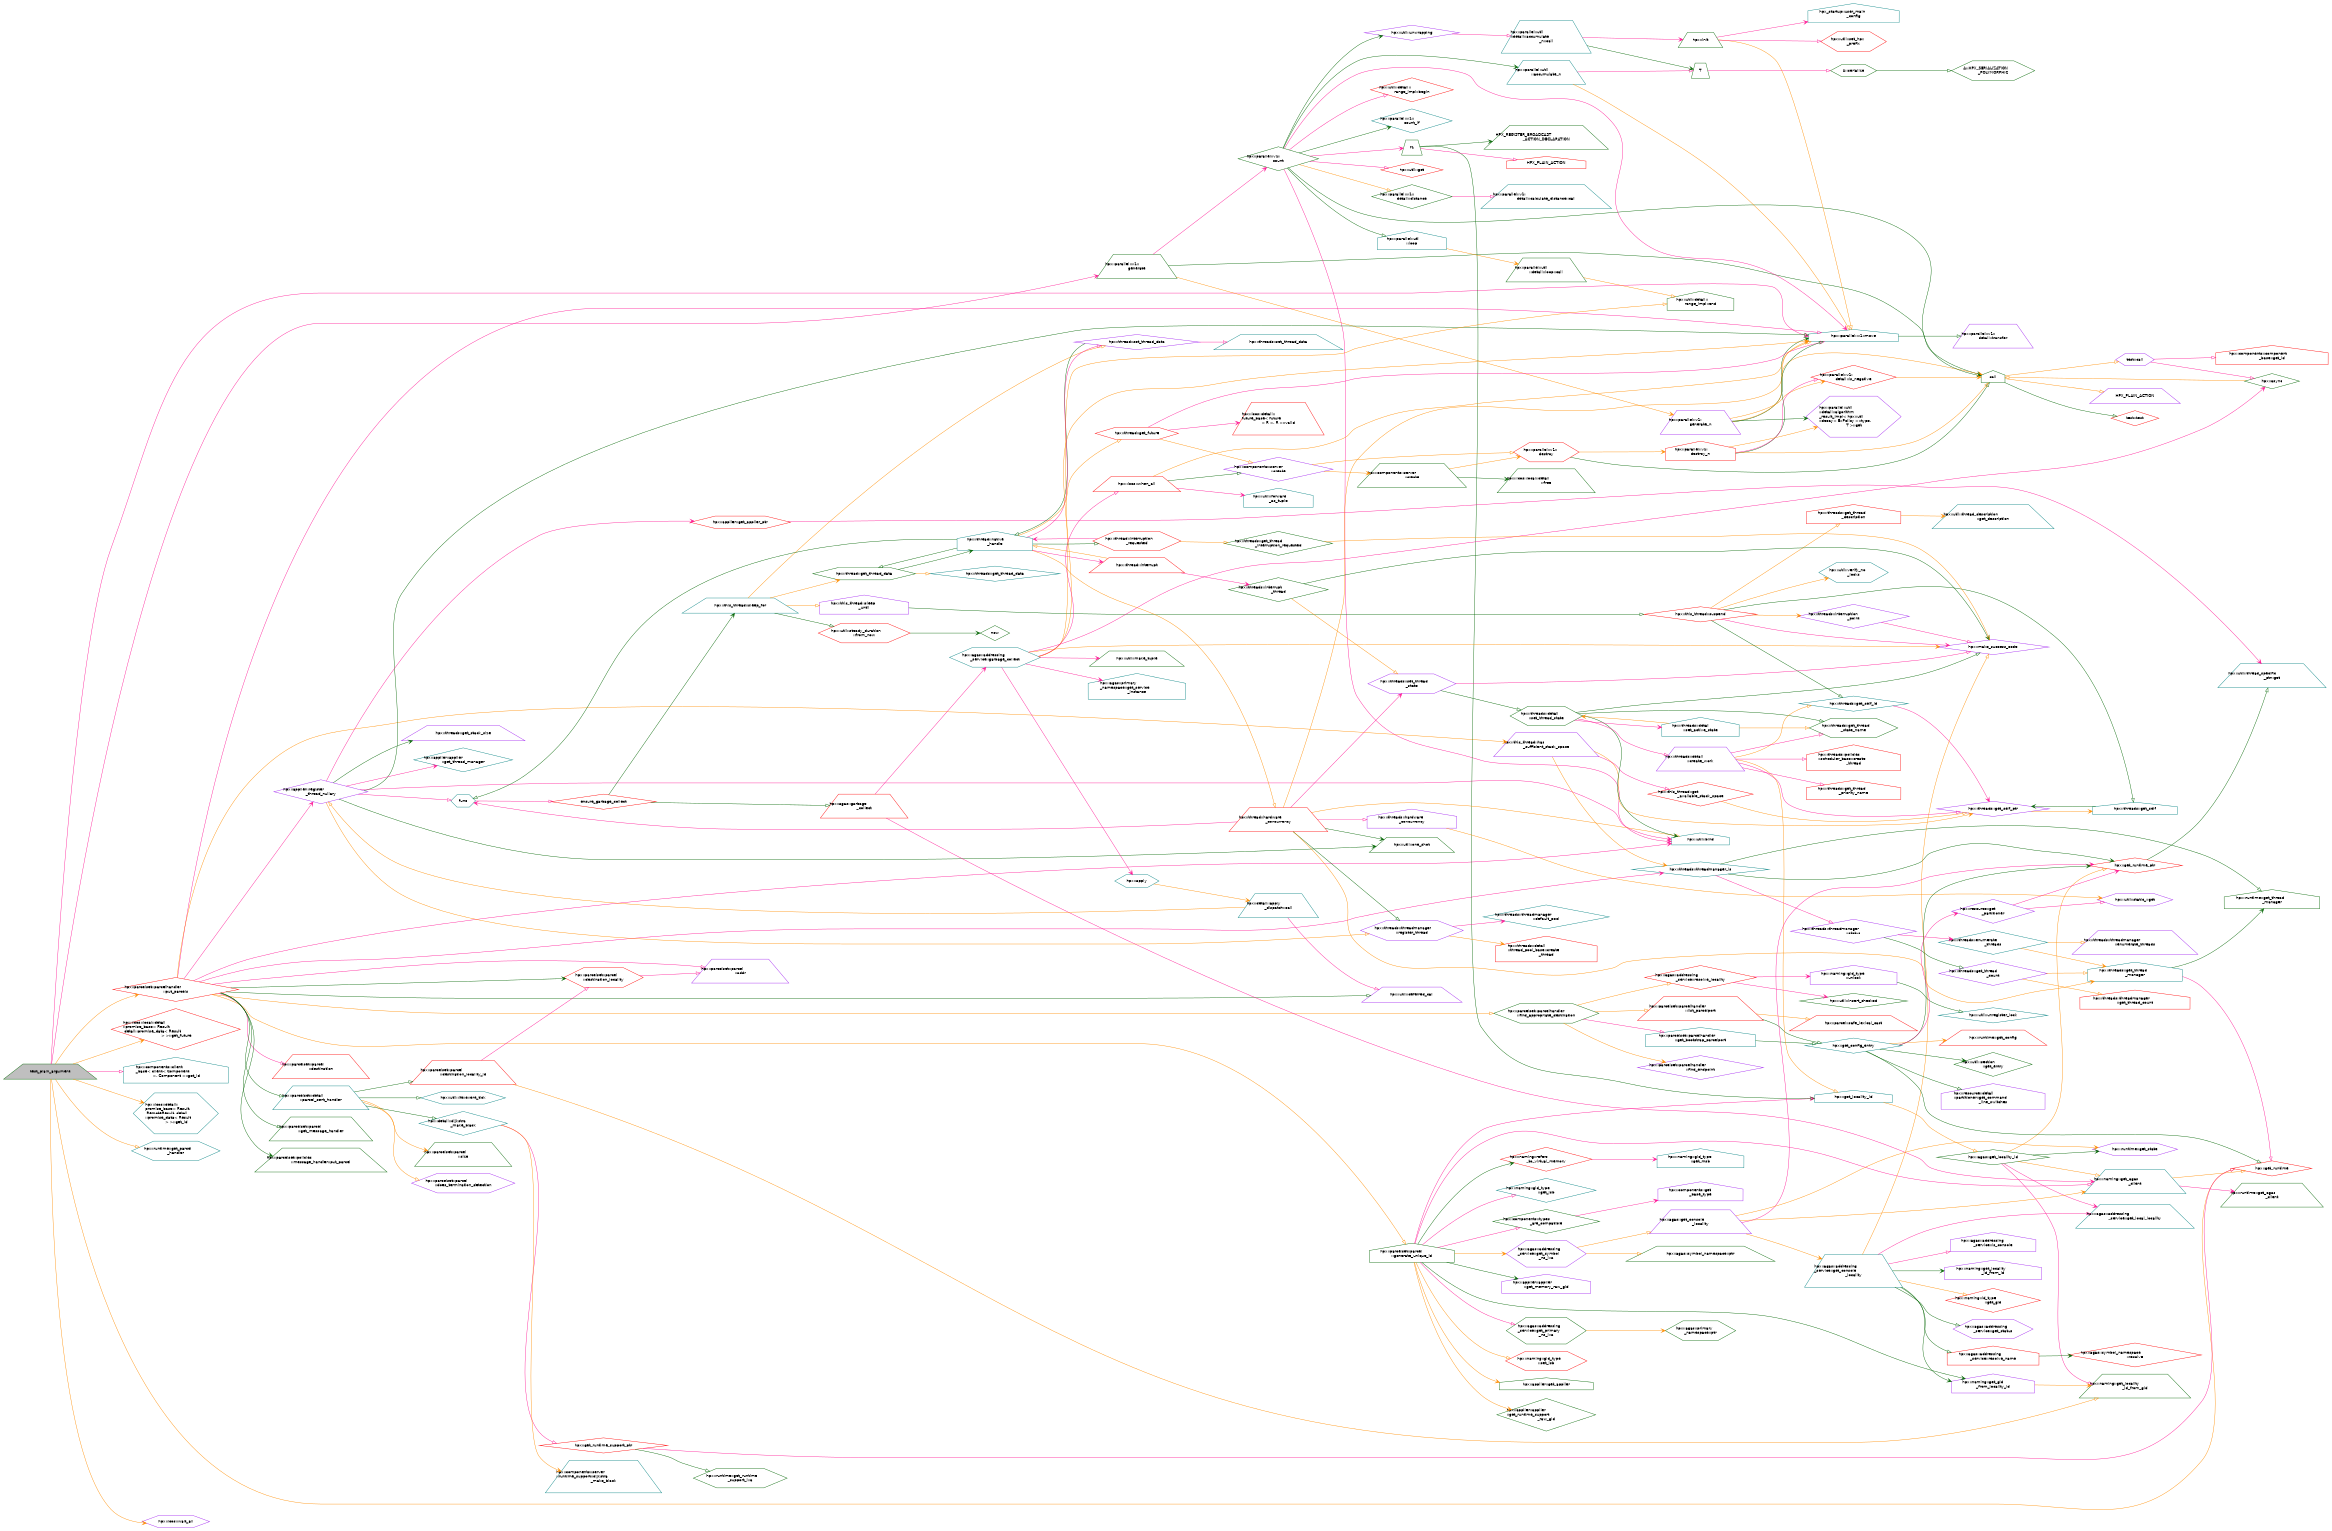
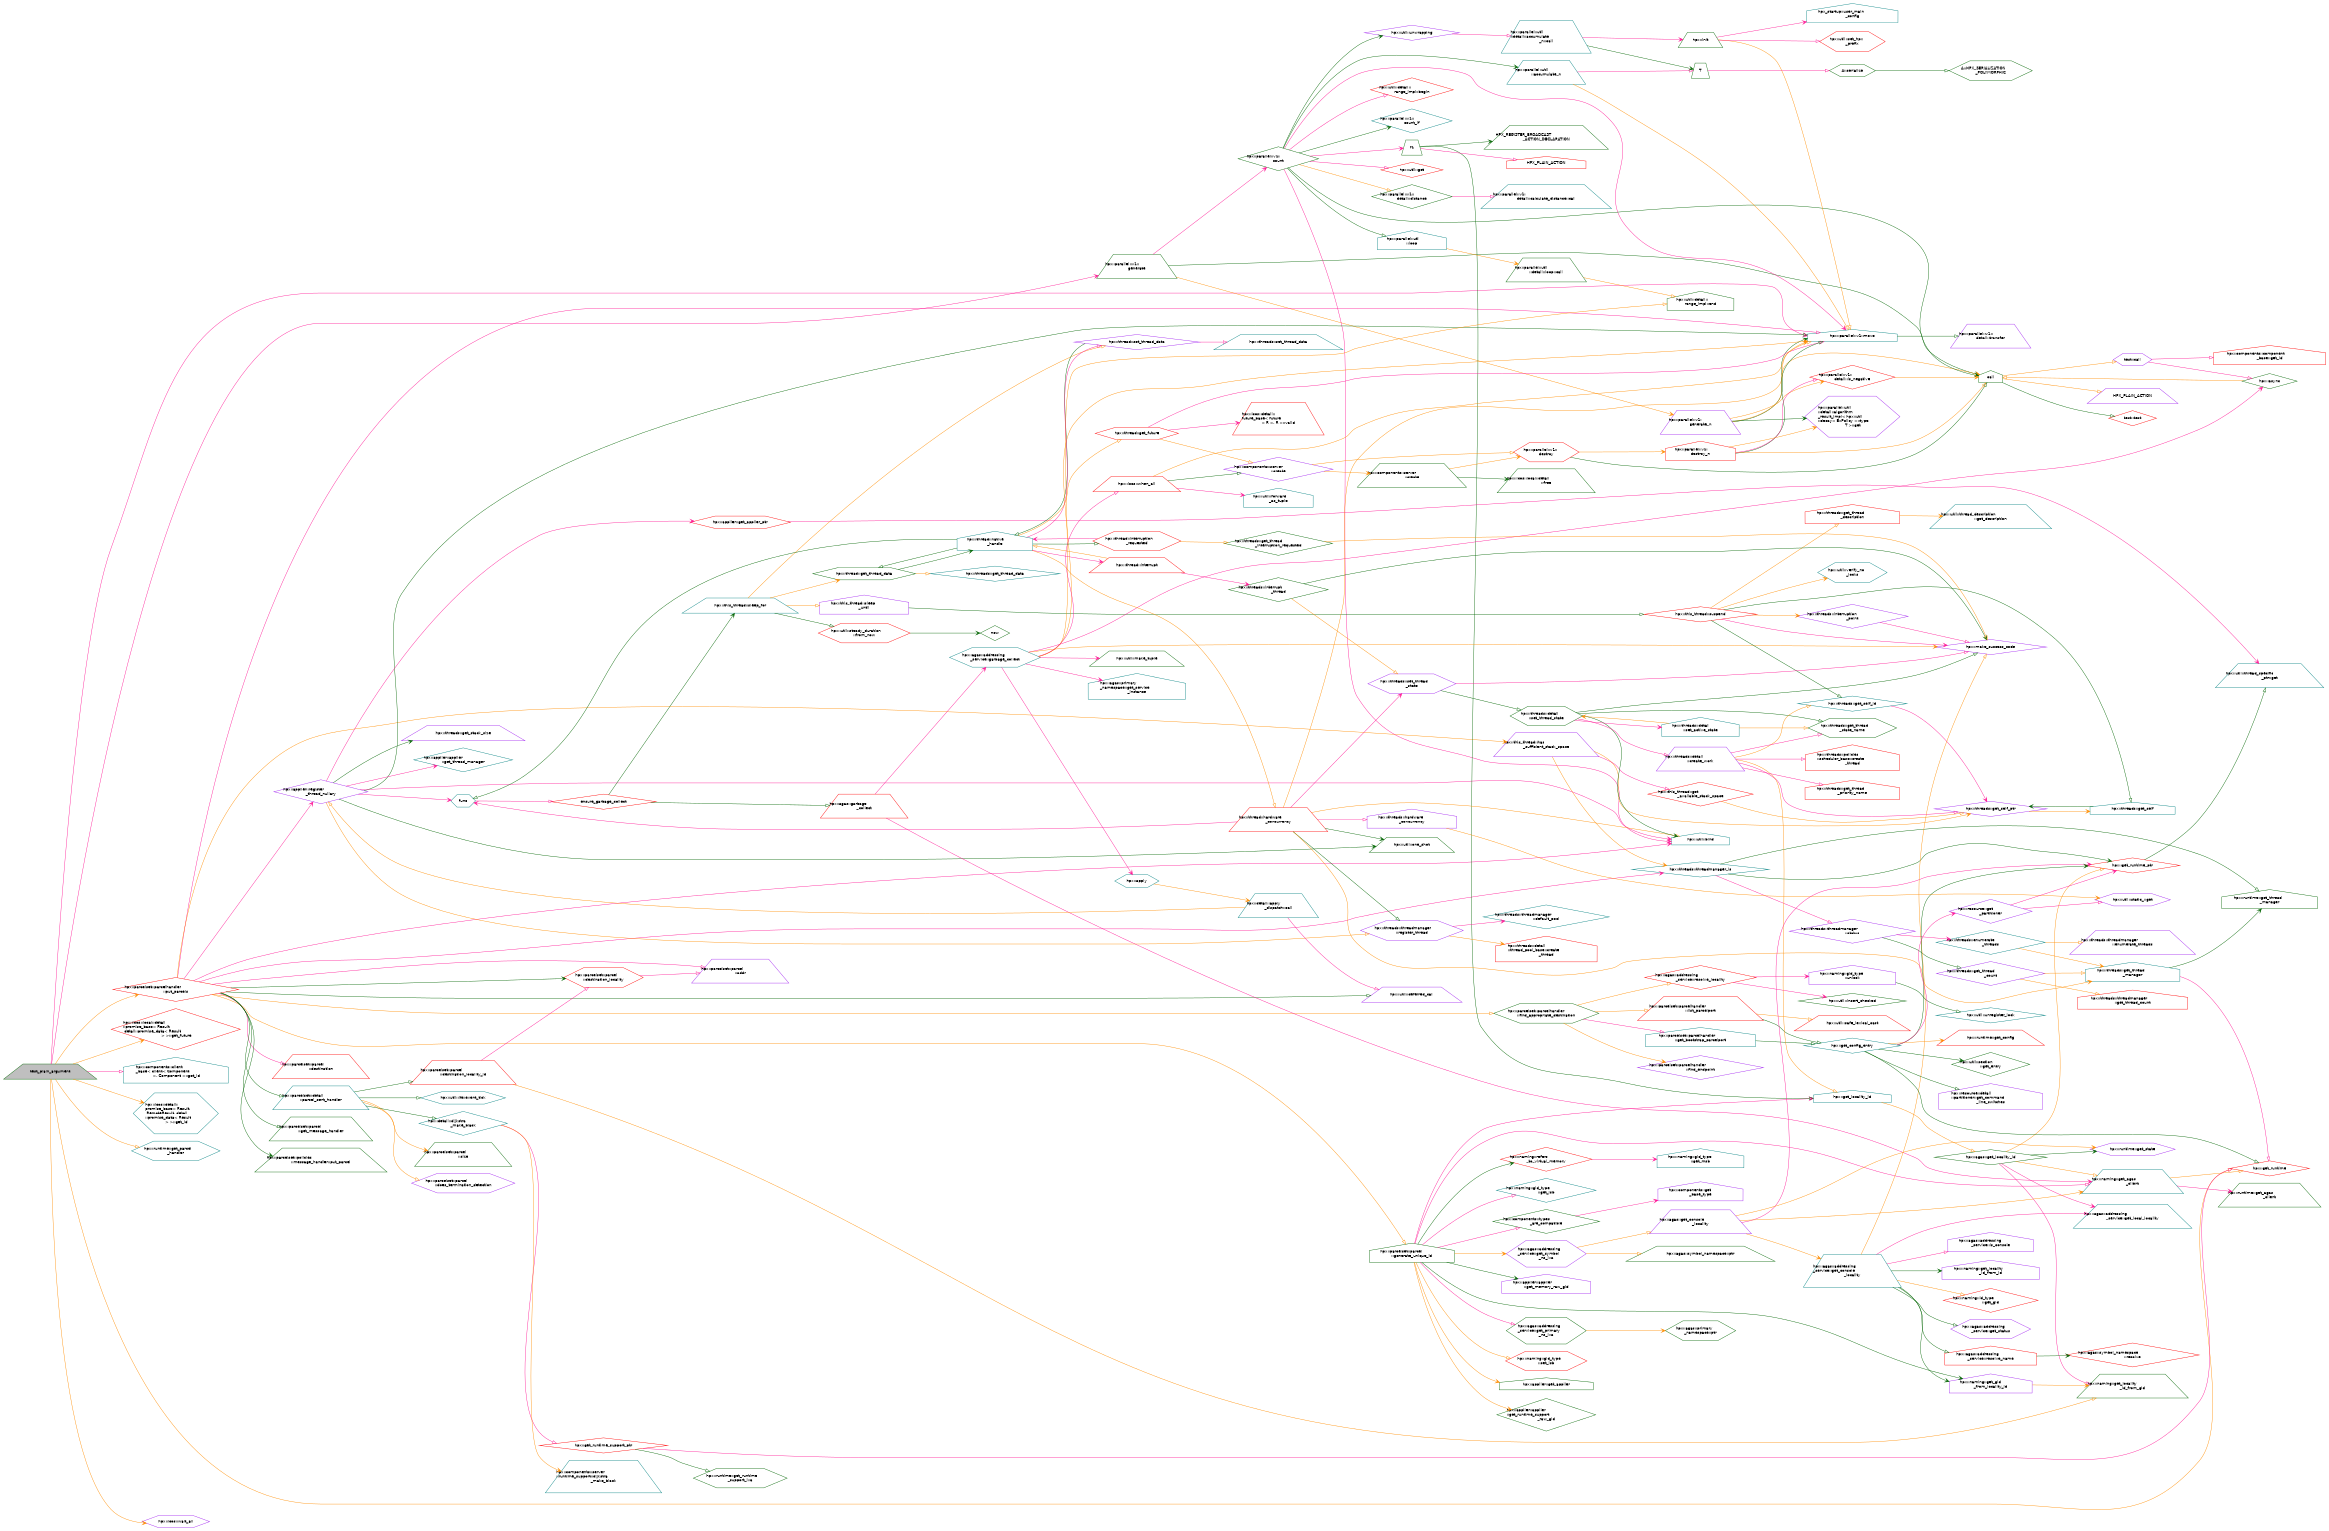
edge "hpx::applier::register _thread_nullary" -> "func": arrowhead onormal -> vee
node "hpx::parcel::safe_lexical_cast": label "hpx::parcel::safe_lexical_cast" -> "hpx::util::safe_lexical_cast"
